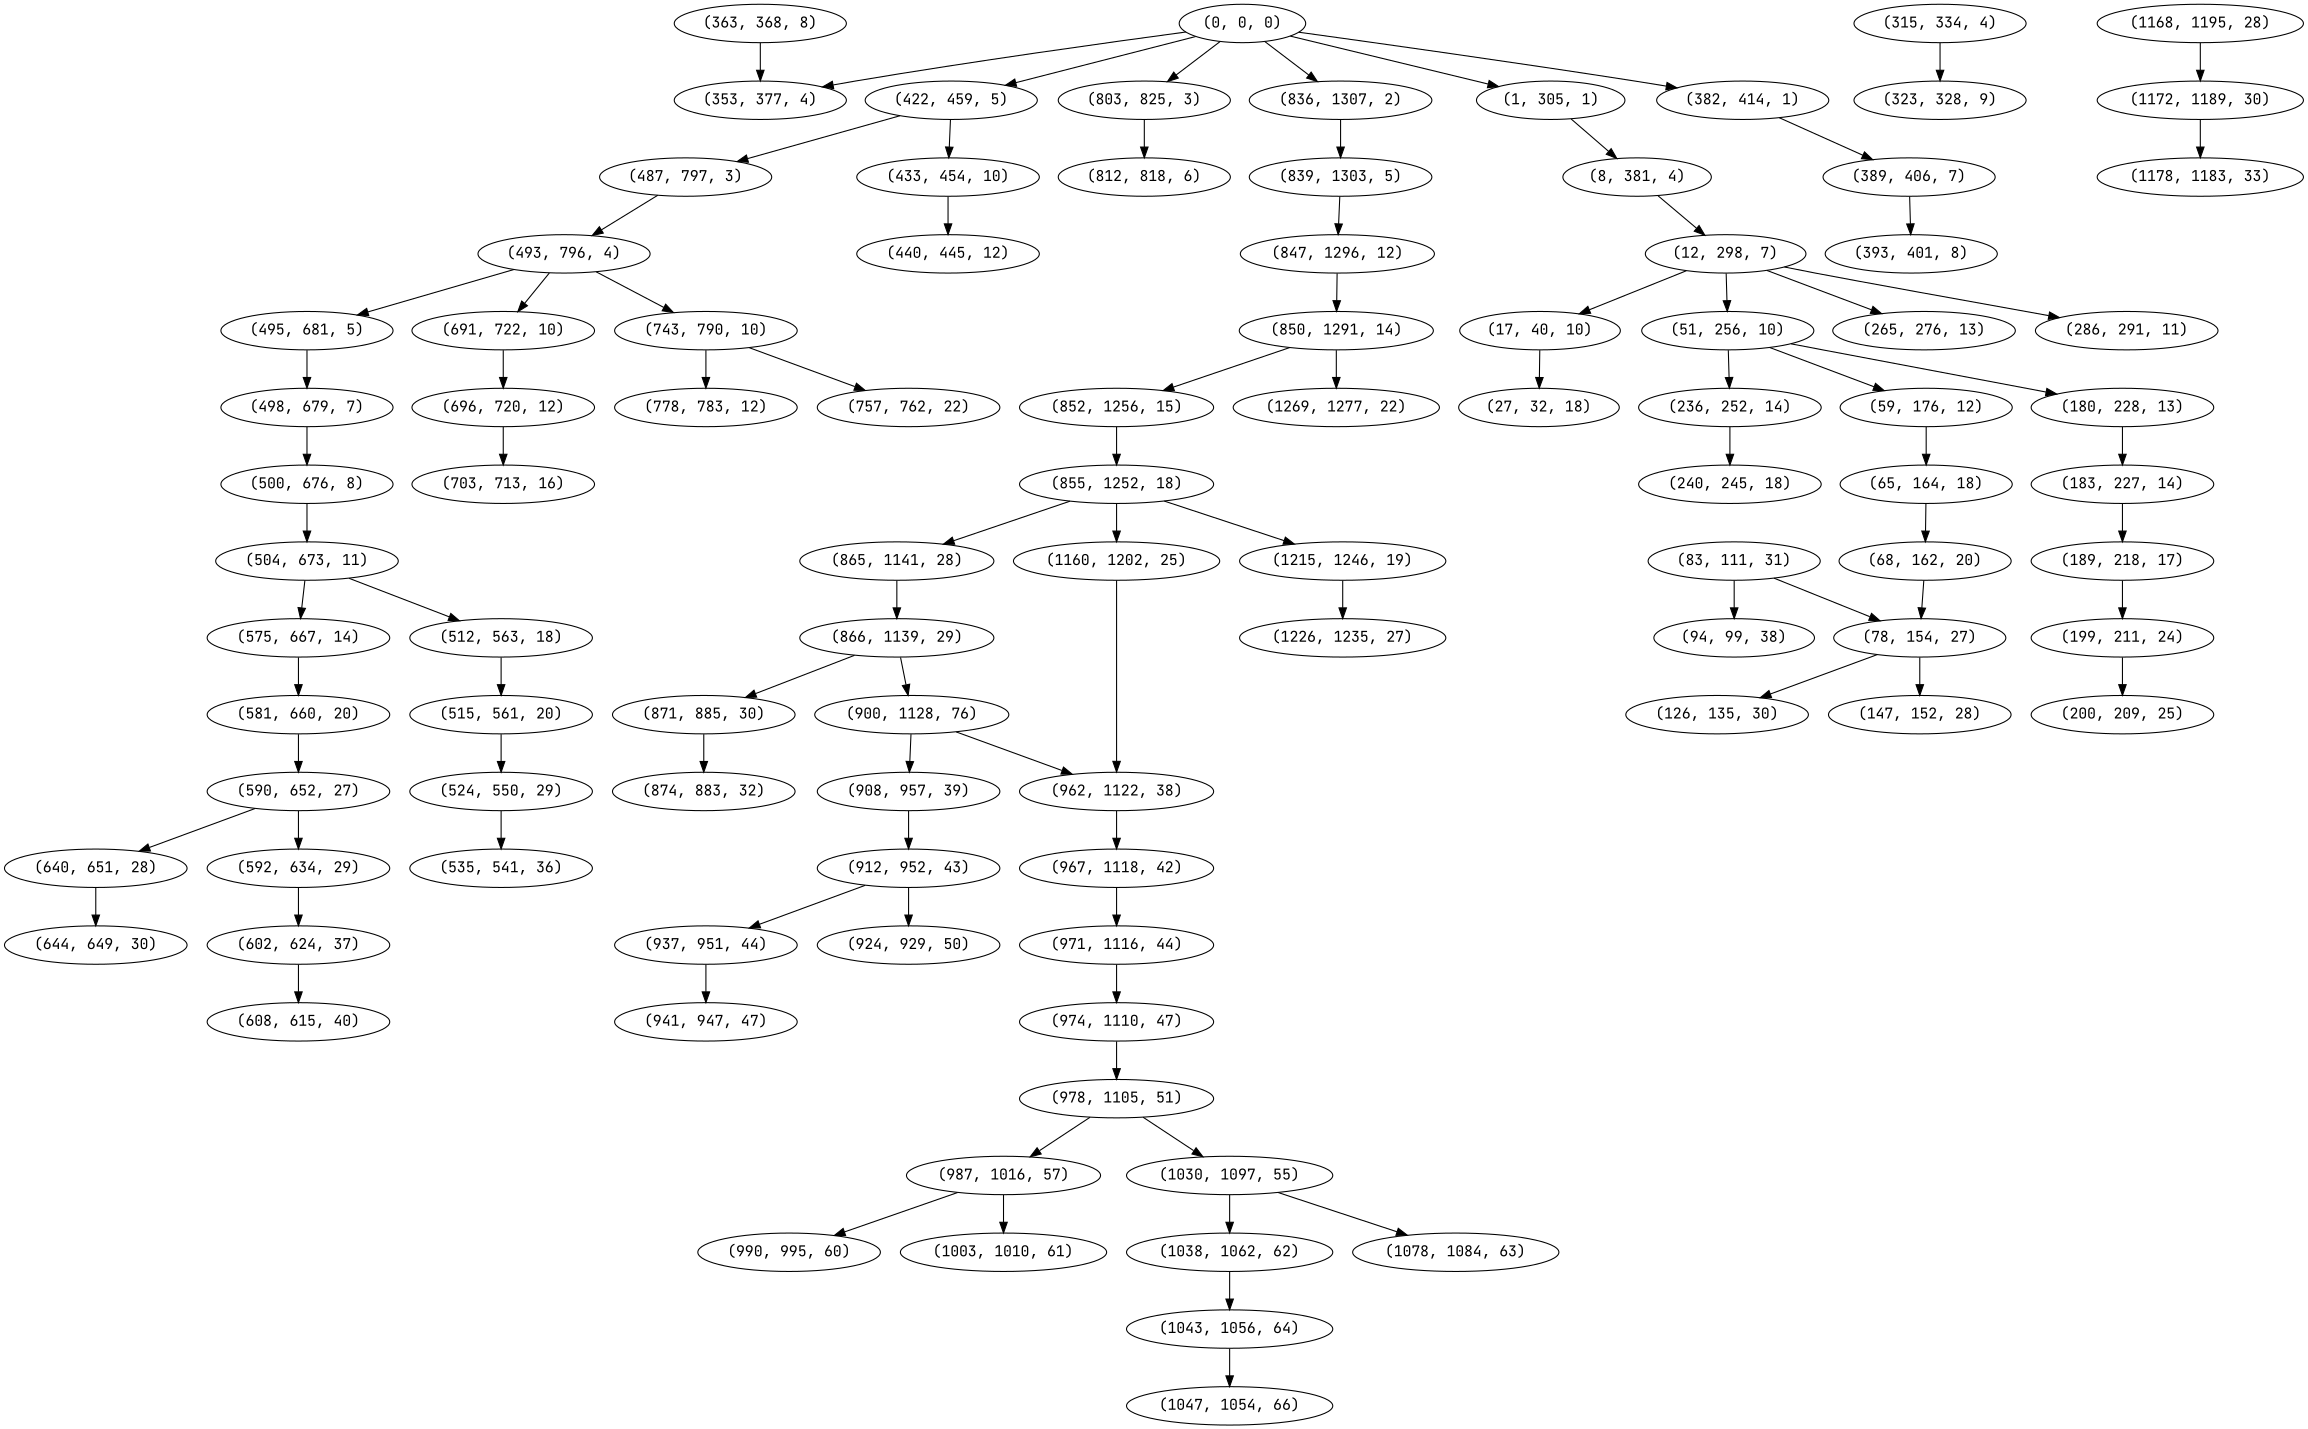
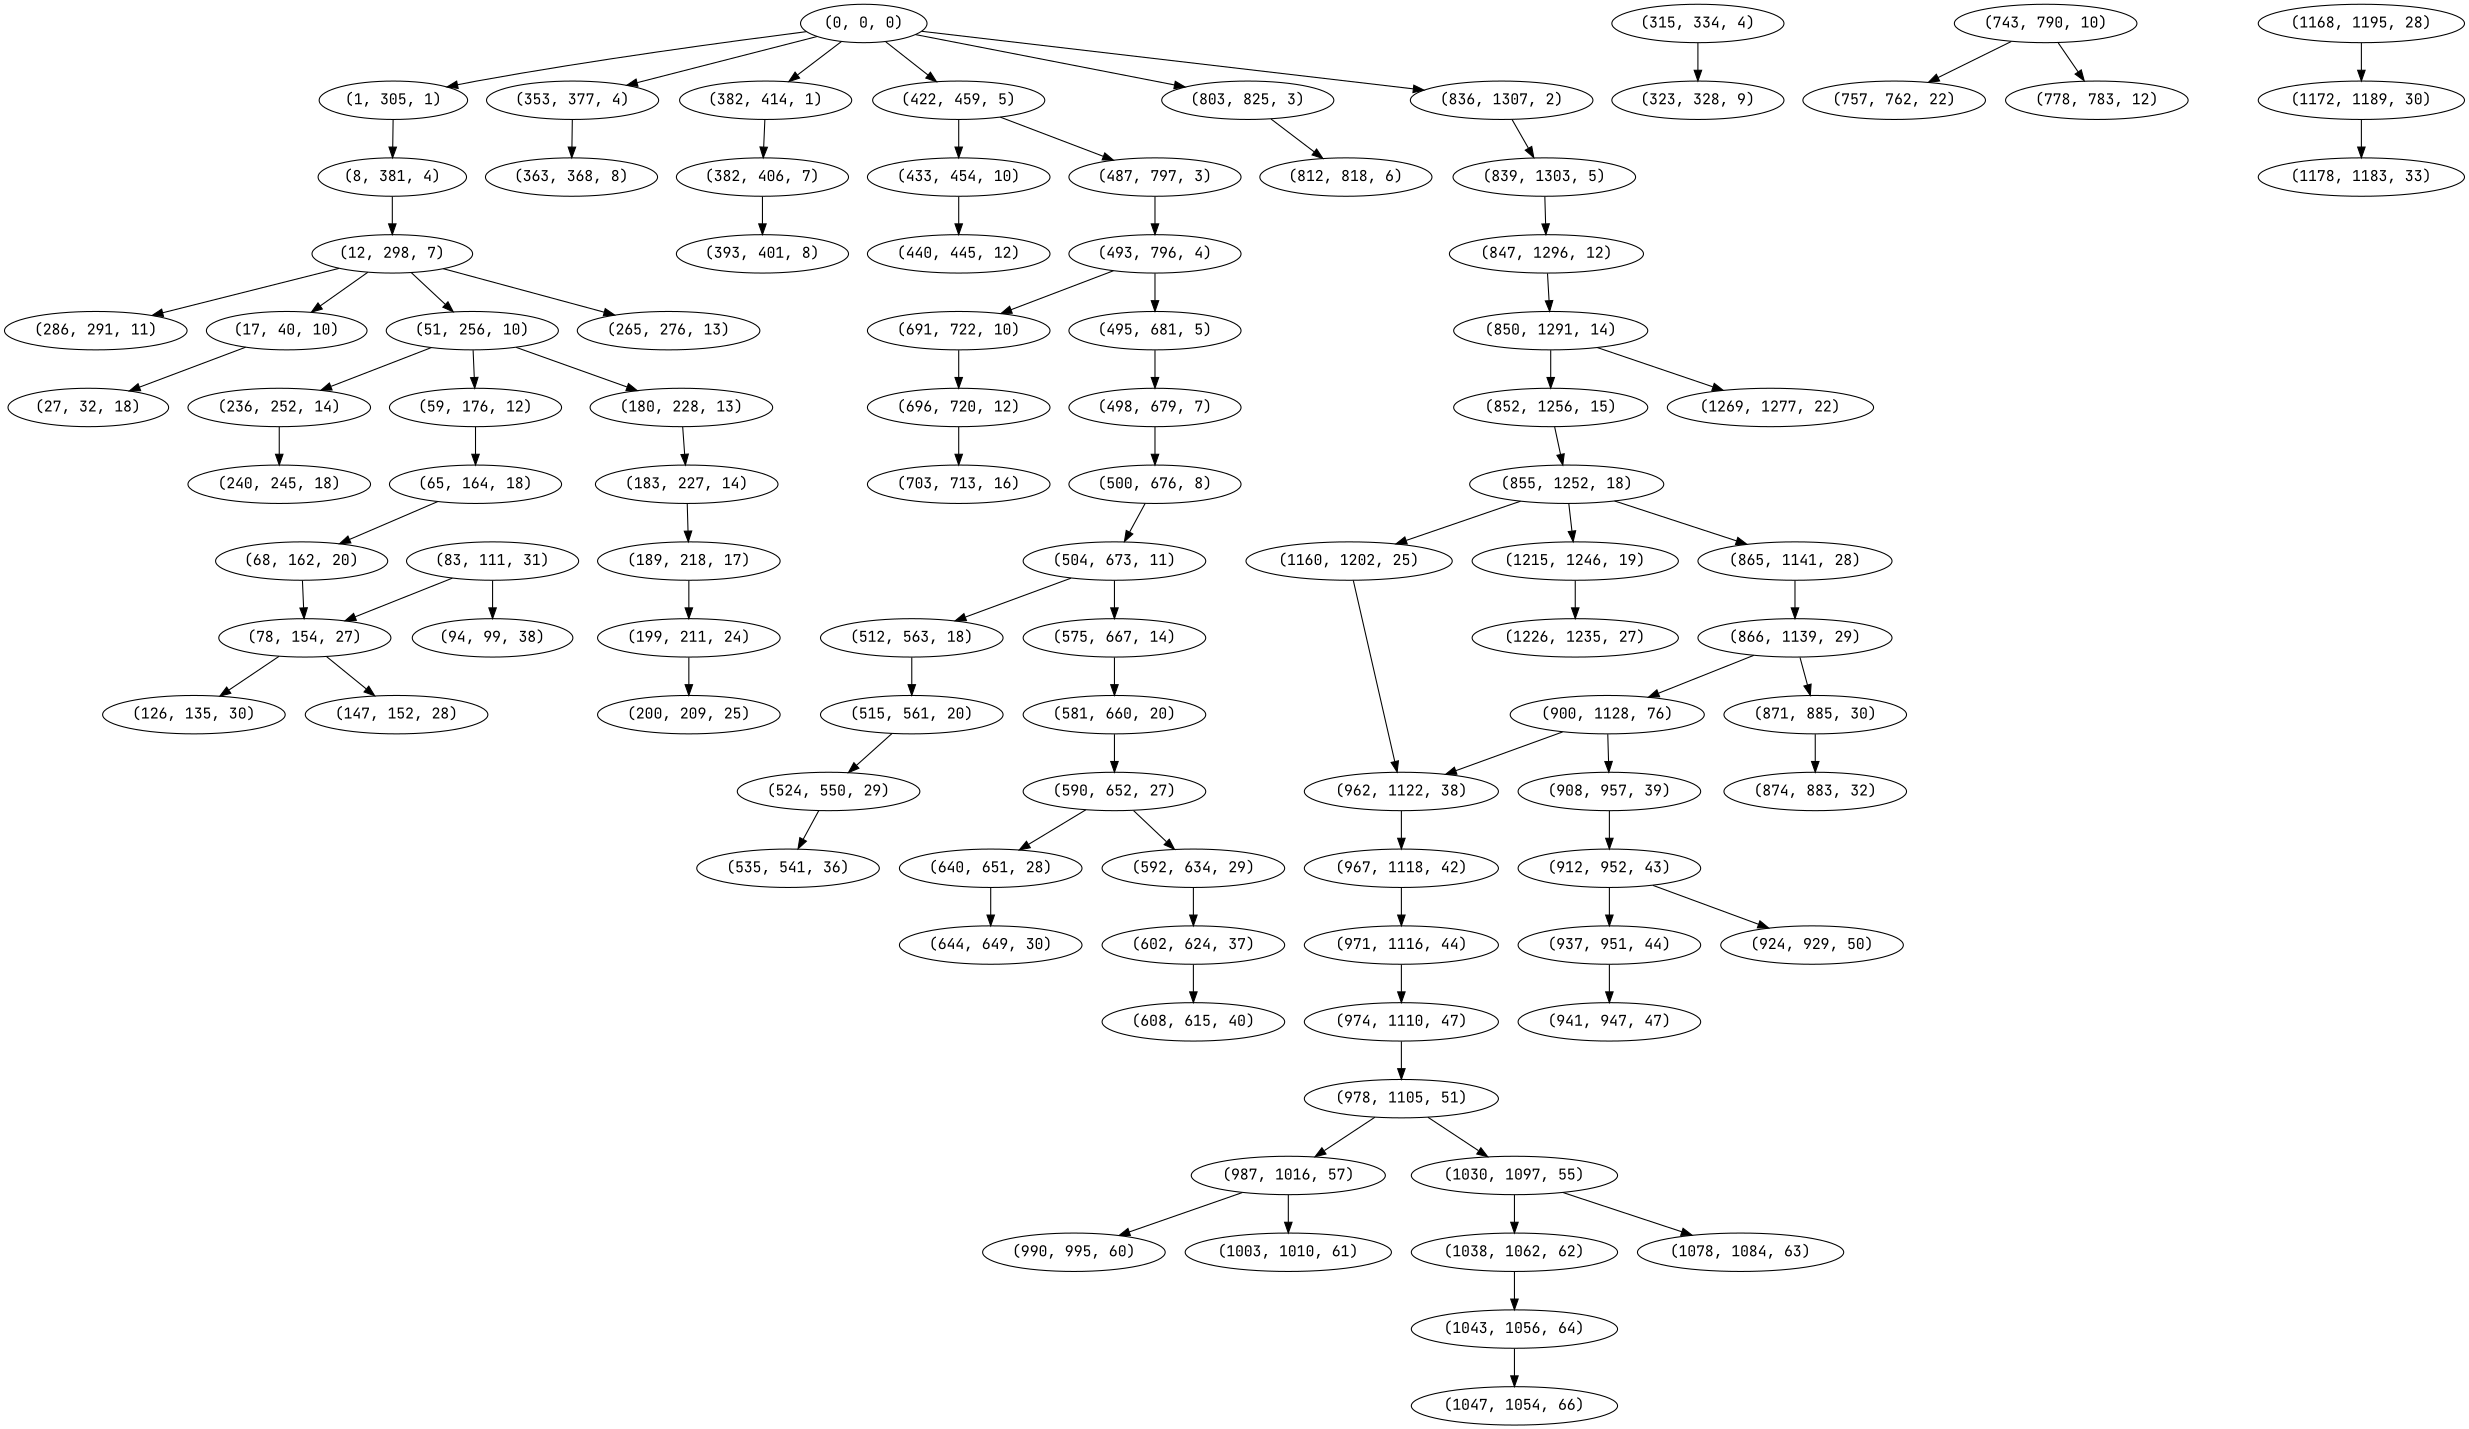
edge "(363, 368, 8)" -> "(353, 377, 4)": reversed
node "(389, 406, 7)": label "(389, 406, 7)" -> "(382, 406, 7)"
edge "(493, 796, 4)" -> "(743, 790, 10)": removed
